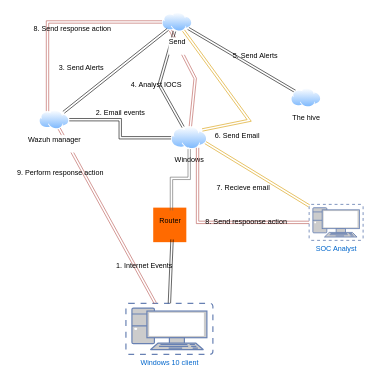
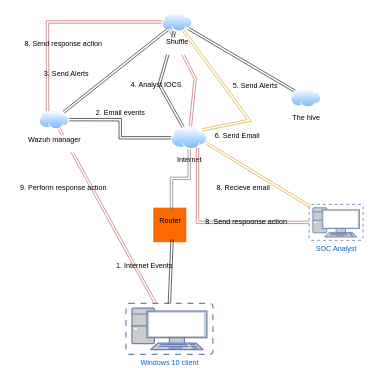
node "8. Send response action": moved (72, 29) -> (63, 44)
node "Send": label "Send" -> "Shuffle"
node "5. Send Alerts": moved (255, 56) -> (255, 86)
node "3. Send Alerts": moved (81, 68) -> (66, 74)
node "Windows": label "Windows" -> "Internet"
node "9. Perform response action": moved (60, 173) -> (63, 188)
node "7. Recieve email": label "7. Recieve email" -> "8. Recieve email"
